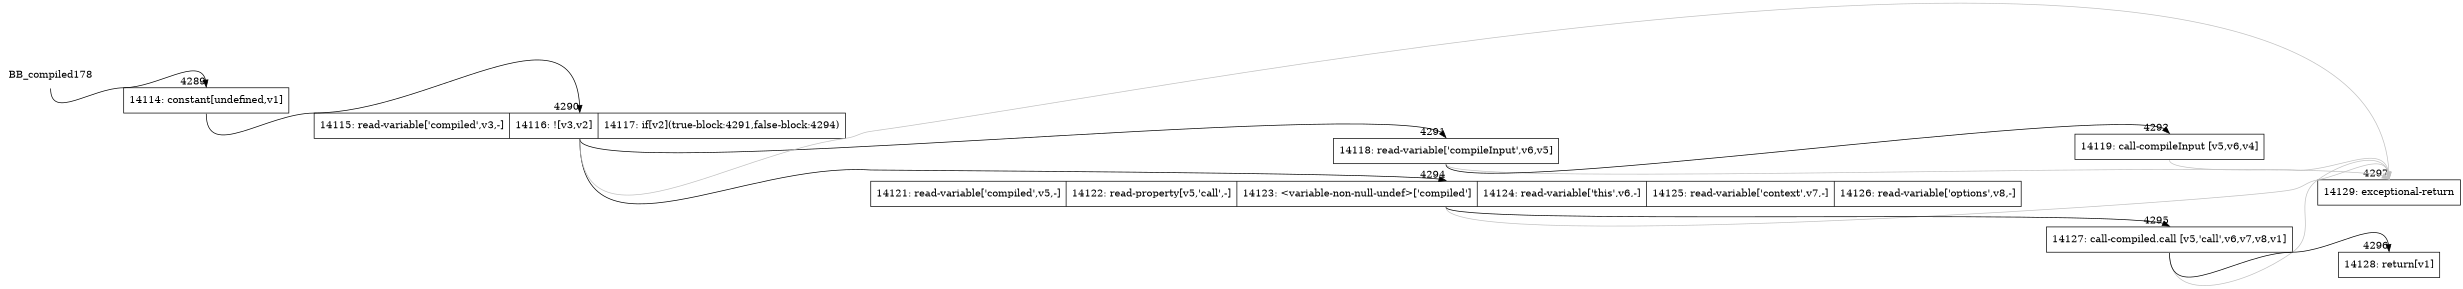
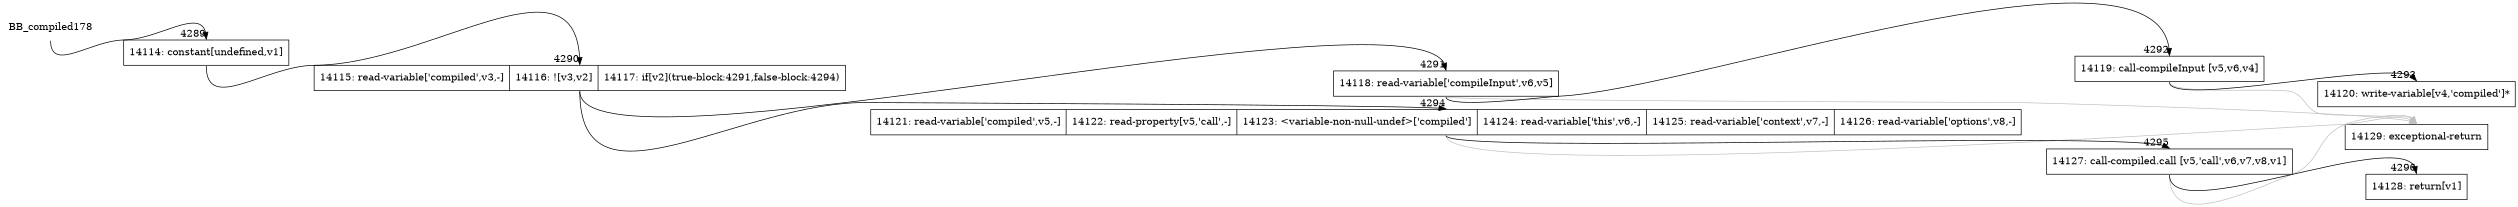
edge "14115: read-variable['compiled',v3,-]" -> "14129: exceptional-return": removed
node "14120: write-variable[v4,'compiled']*": added
